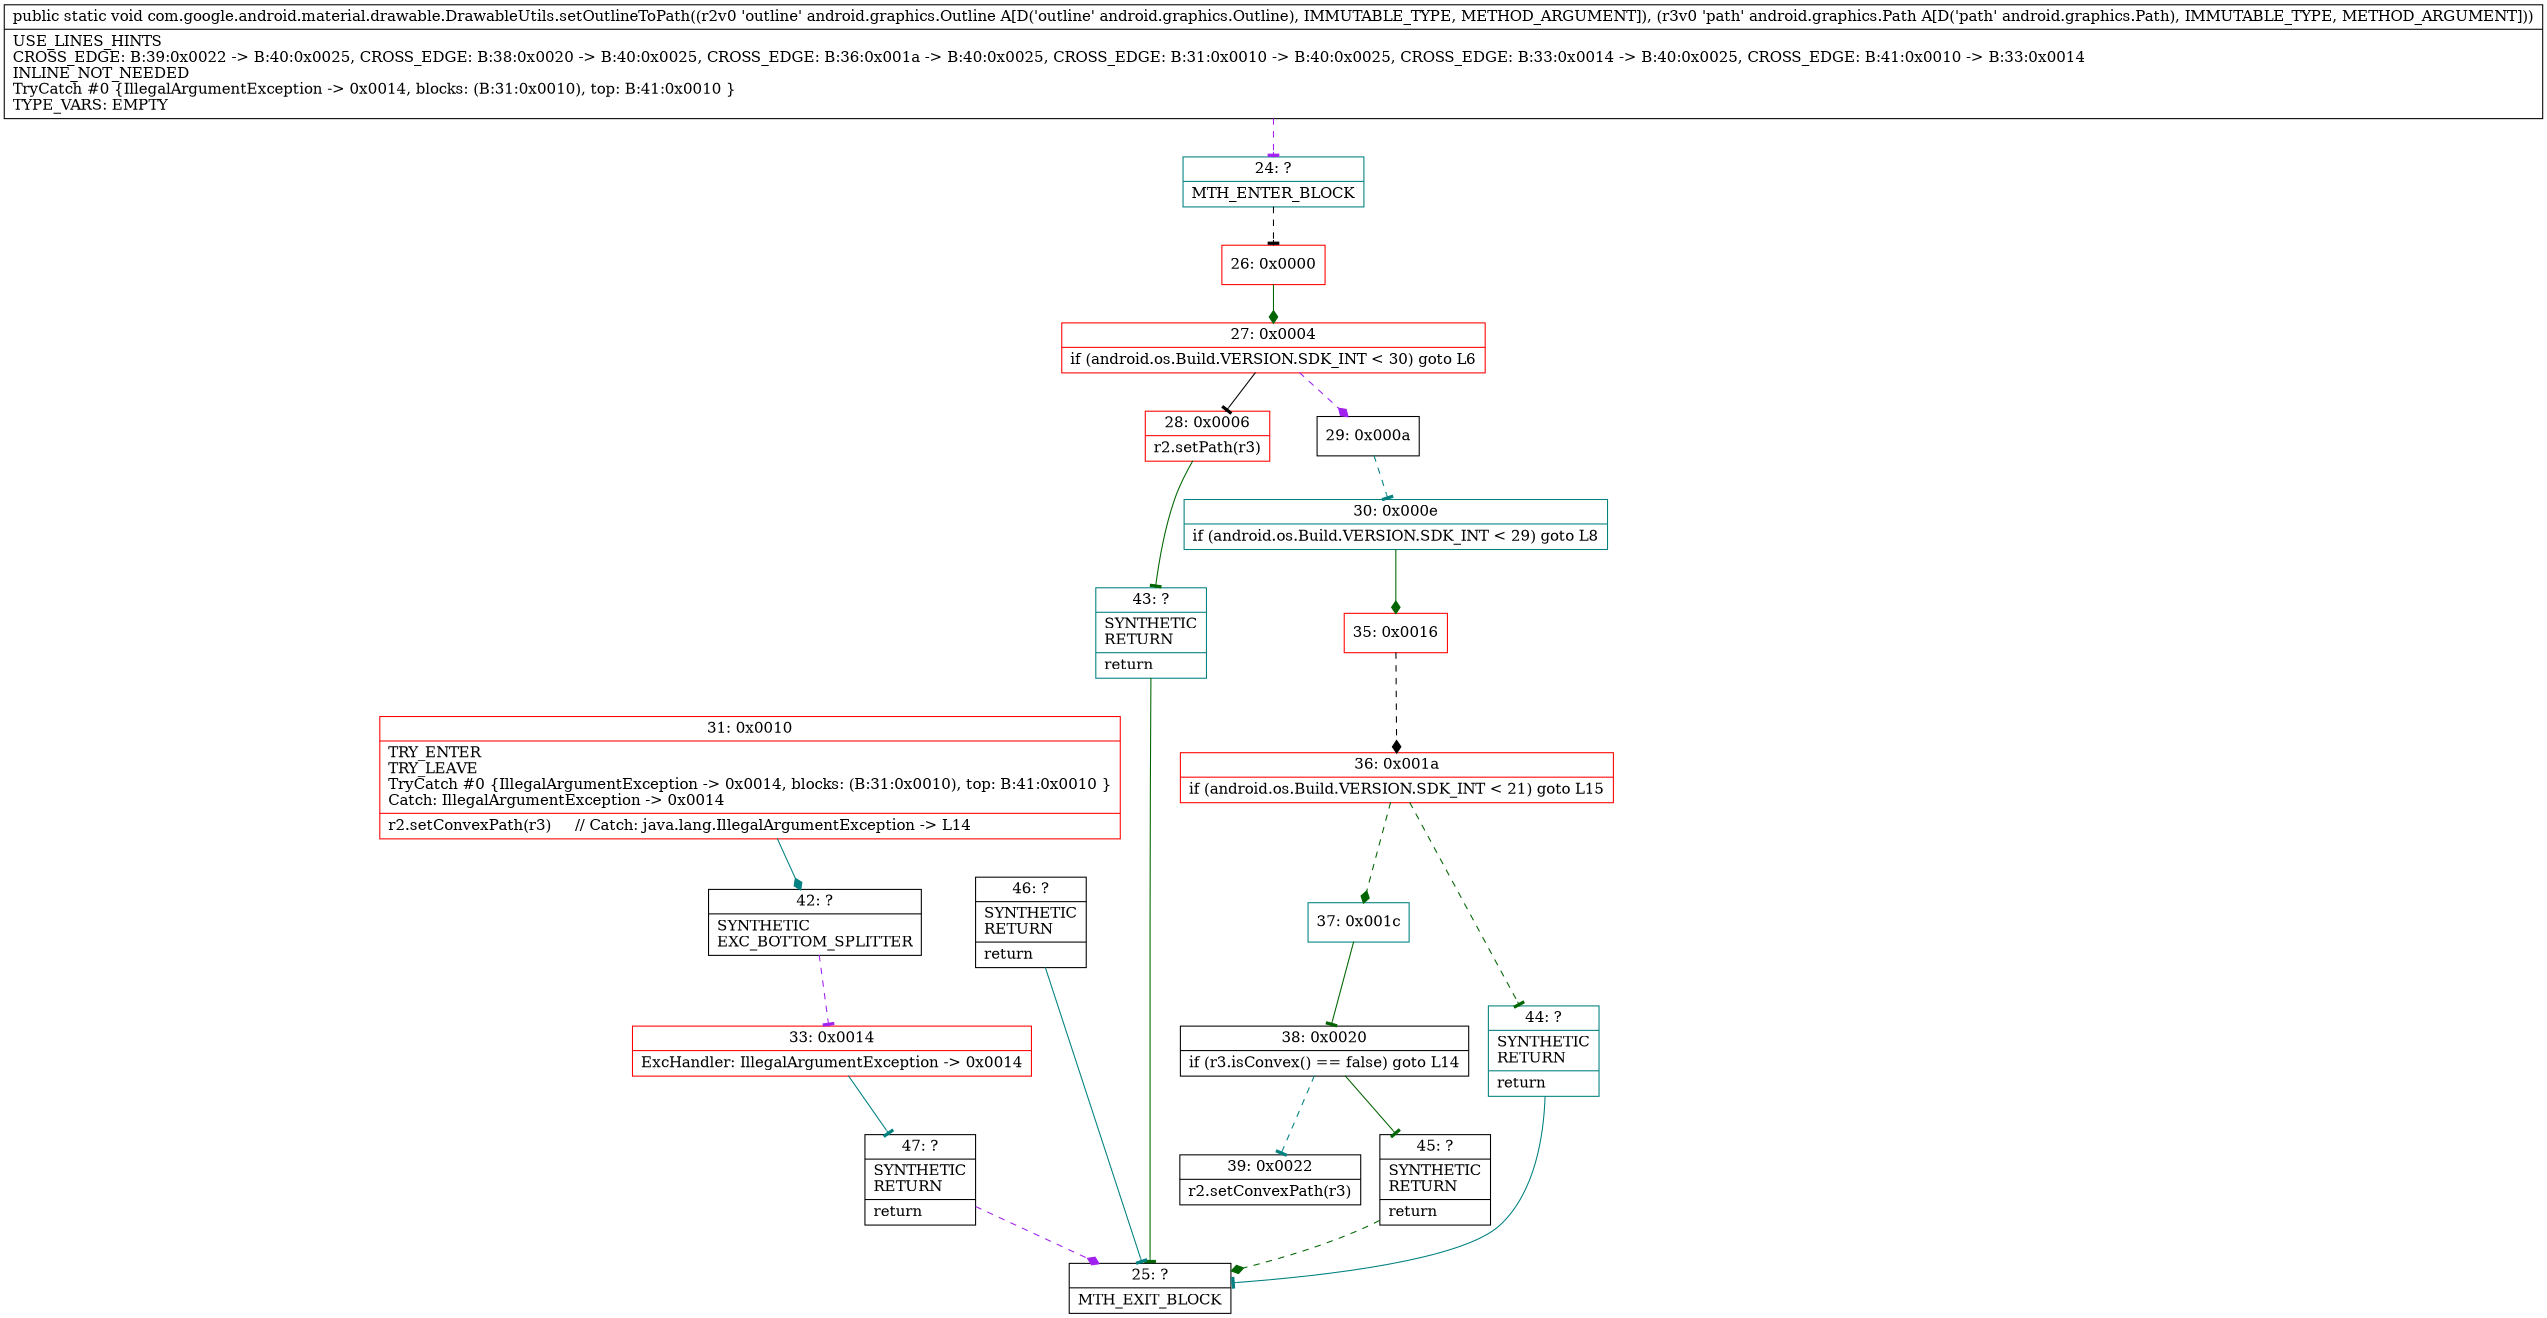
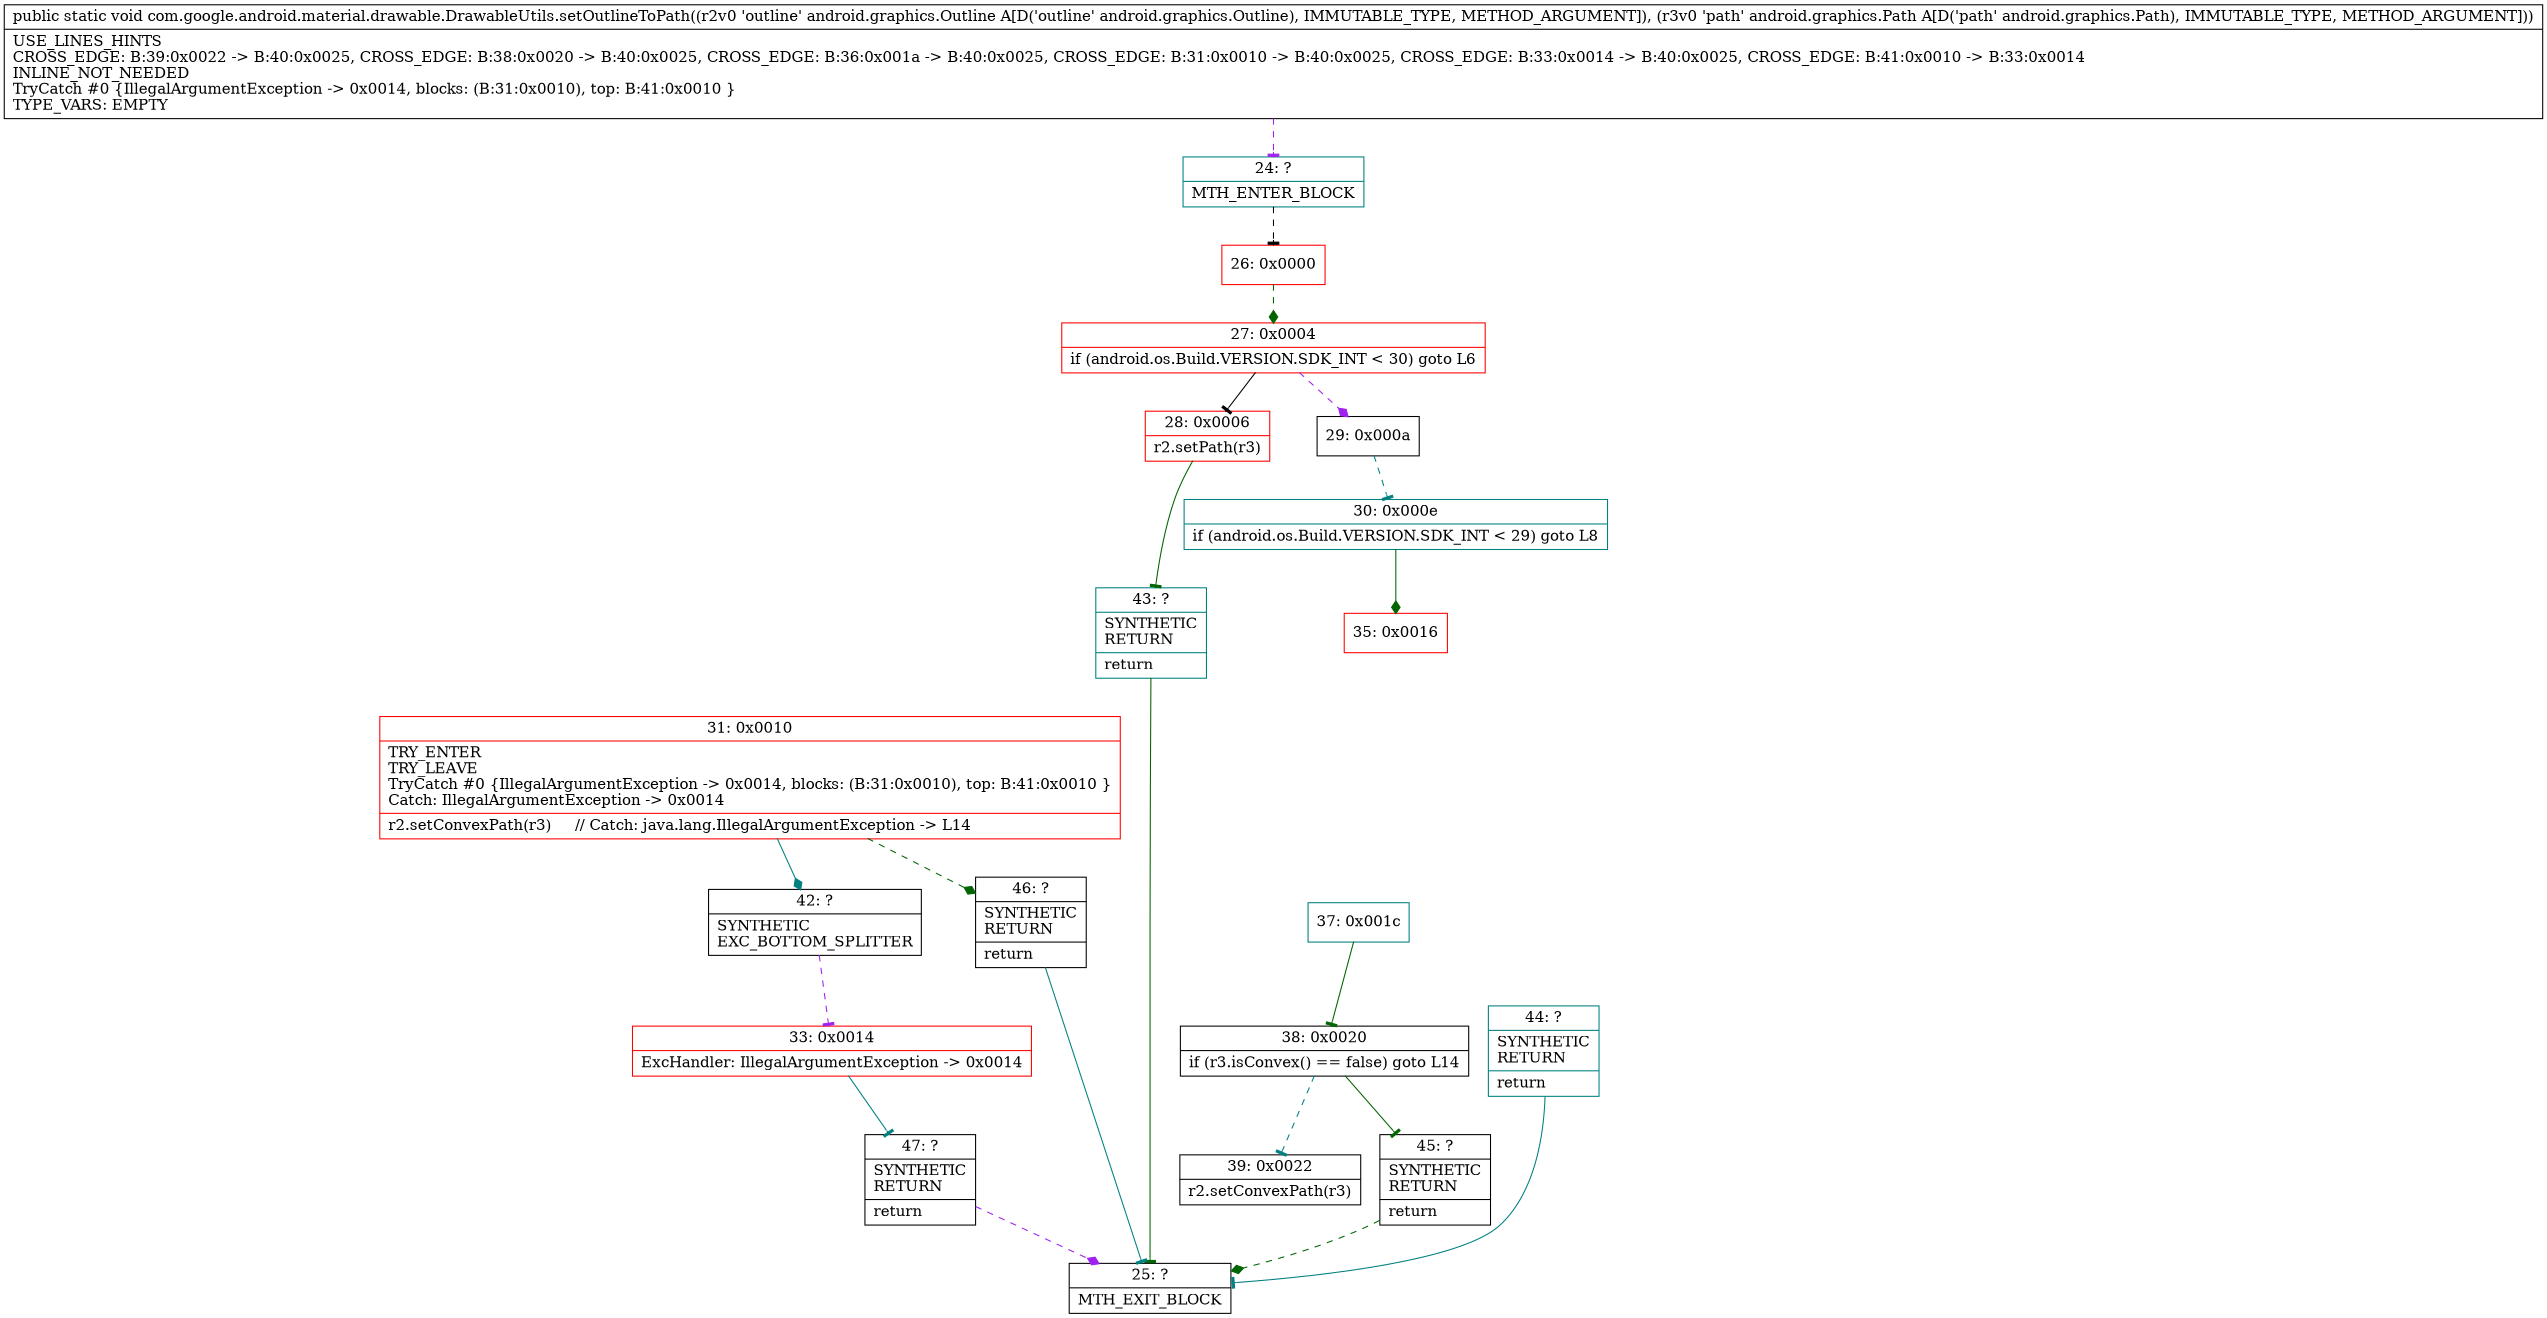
edge "26: 0x0000" -> "27: 0x0004": style solid -> dashed
node "36: 0x001a": removed
edge "31: 0x0010" -> "46: ?": added
